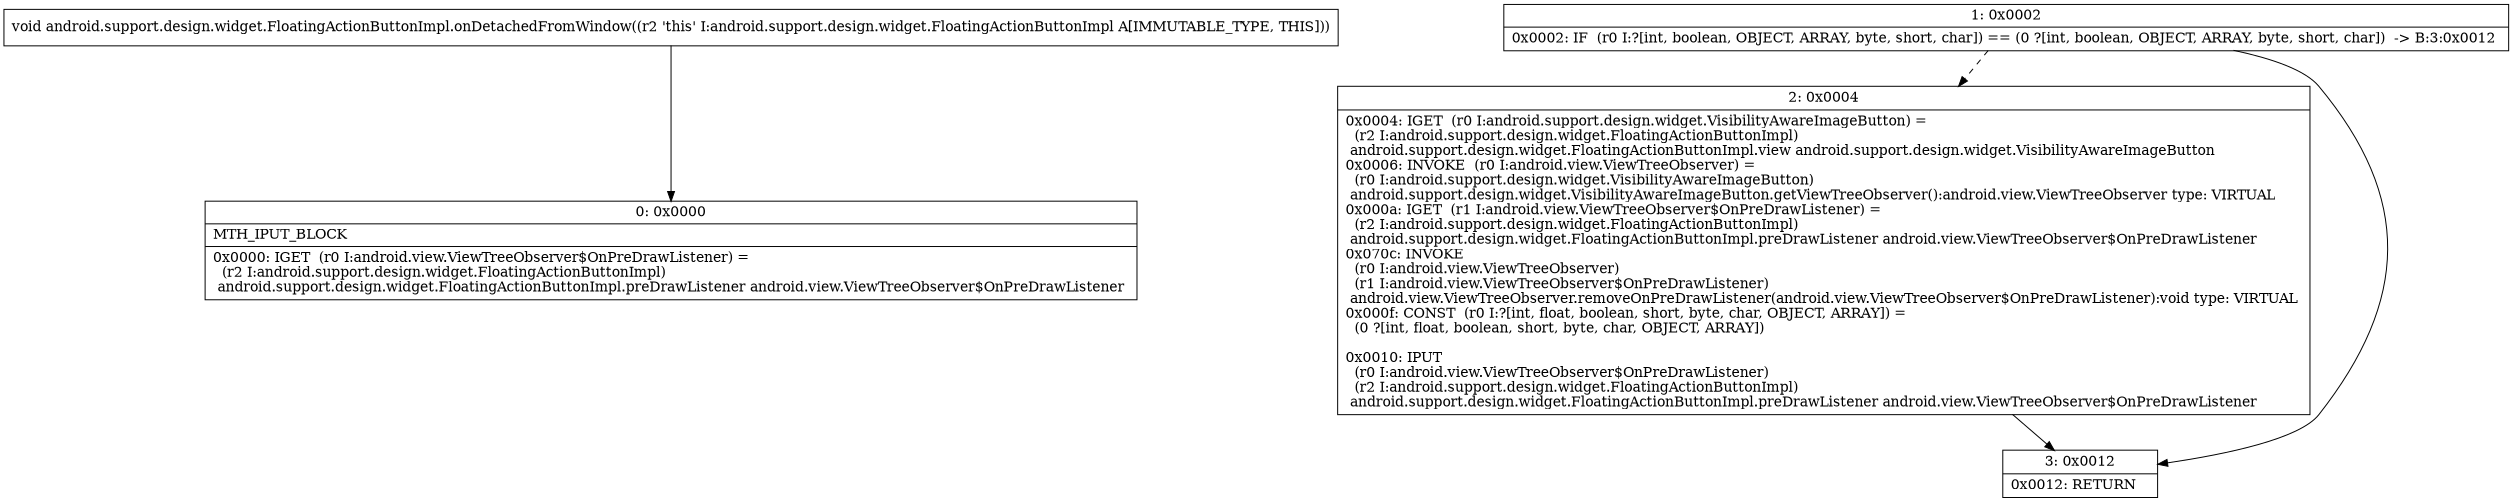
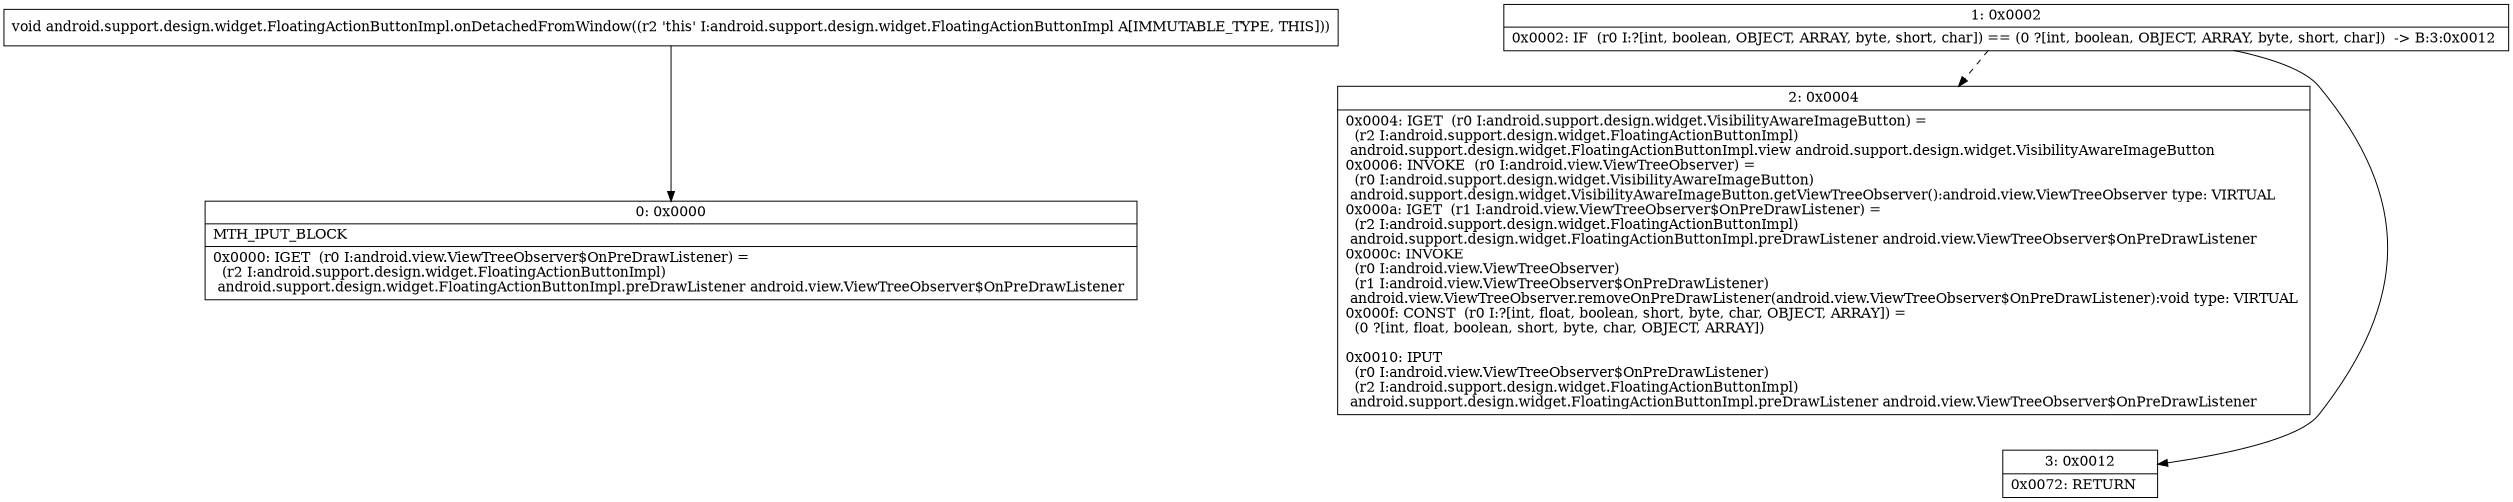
node "2: 0x0004": text "0x070c: INVOKE" -> "0x000c: INVOKE"
edge "2: 0x0004" -> "3: 0x0012": removed
node "3: 0x0012": text "0x0012: RETURN" -> "0x0072: RETURN"
